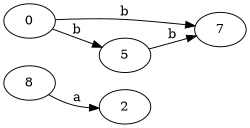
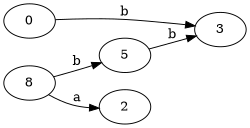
node "7": label "7" -> "3"
edge "0" -> "5": now "8" -> "5"
